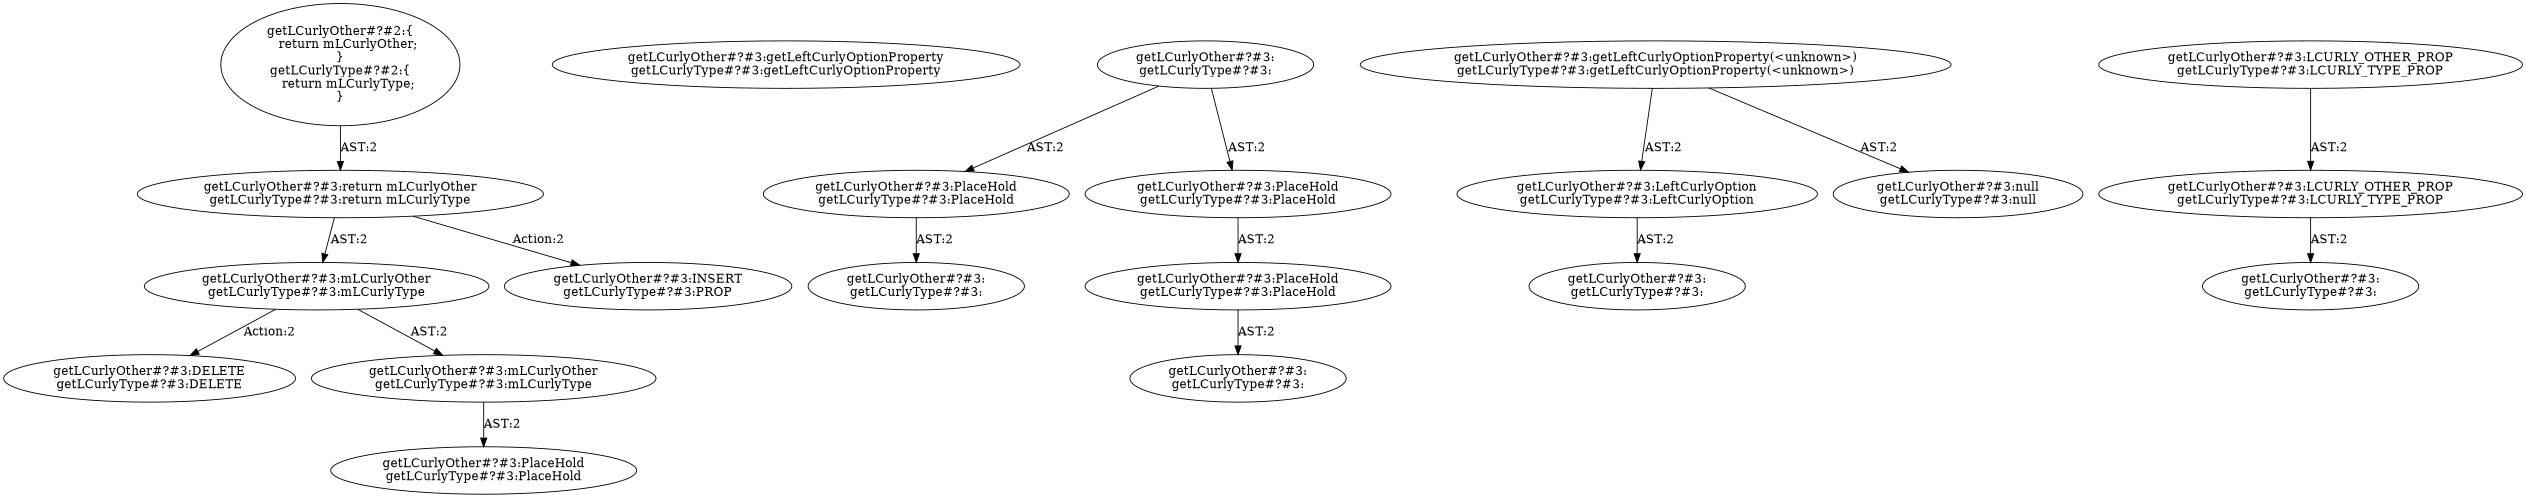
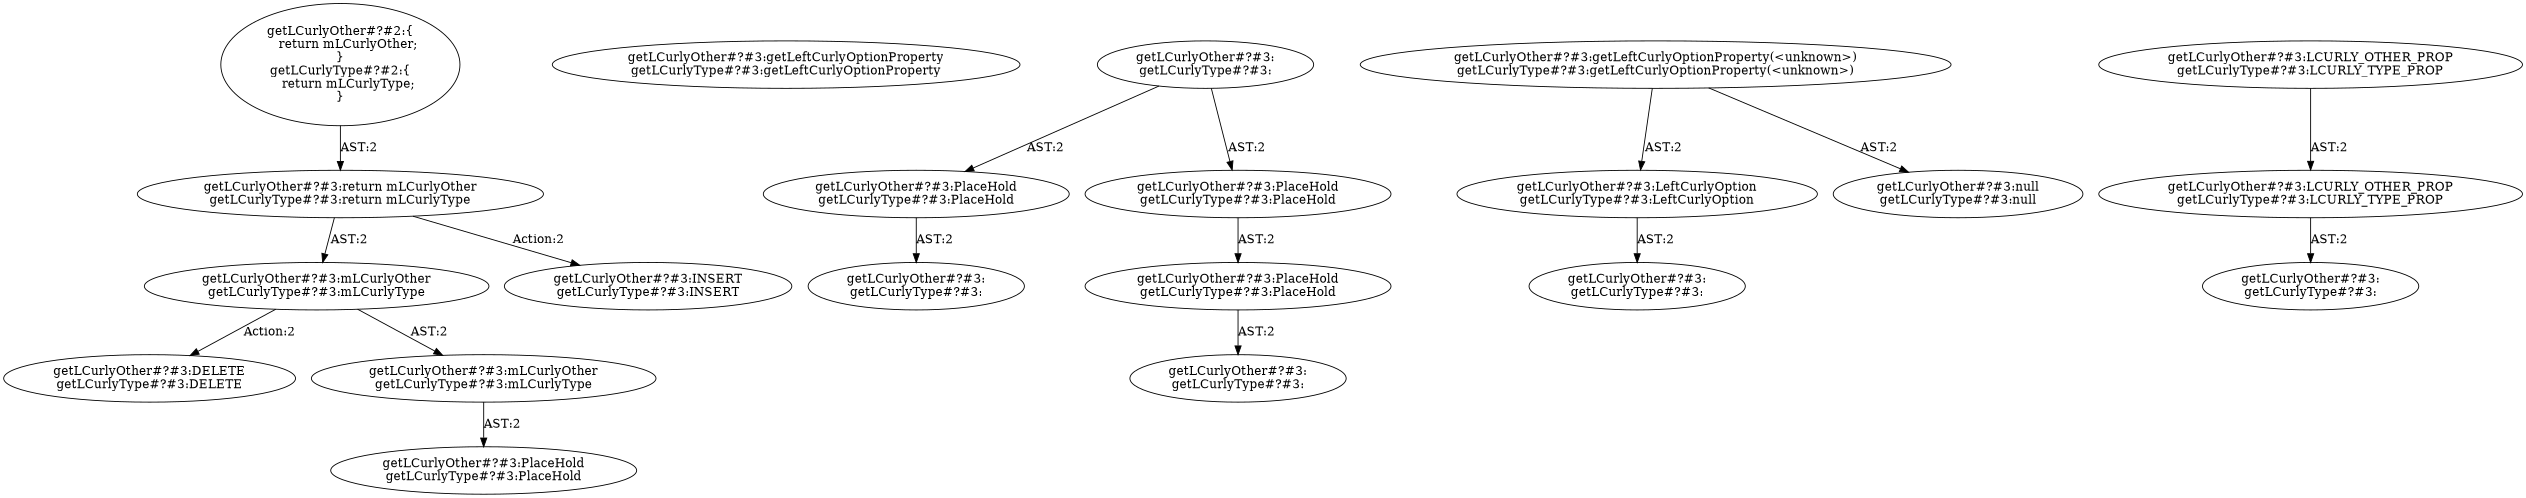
node "getLCurlyOther#?#3:INSERT getLCurlyType#?#3:PROP": label "getLCurlyOther#?#3:INSERT getLCurlyType#?#3:PROP" -> "getLCurlyOther#?#3:INSERT getLCurlyType#?#3:INSERT"
